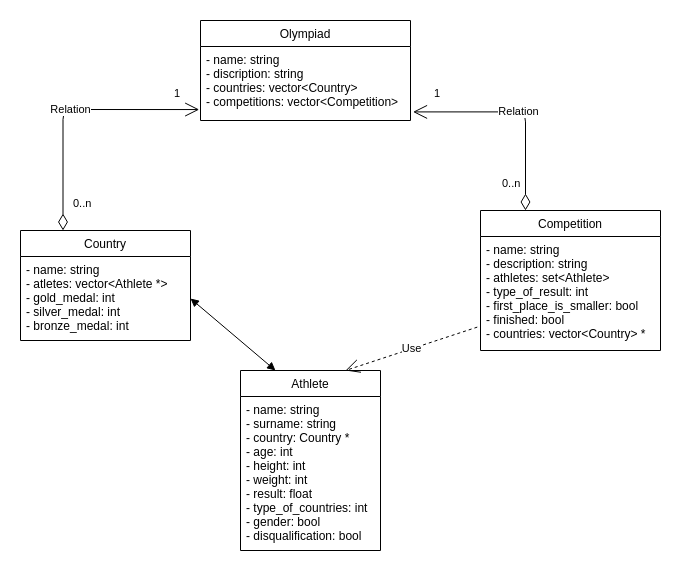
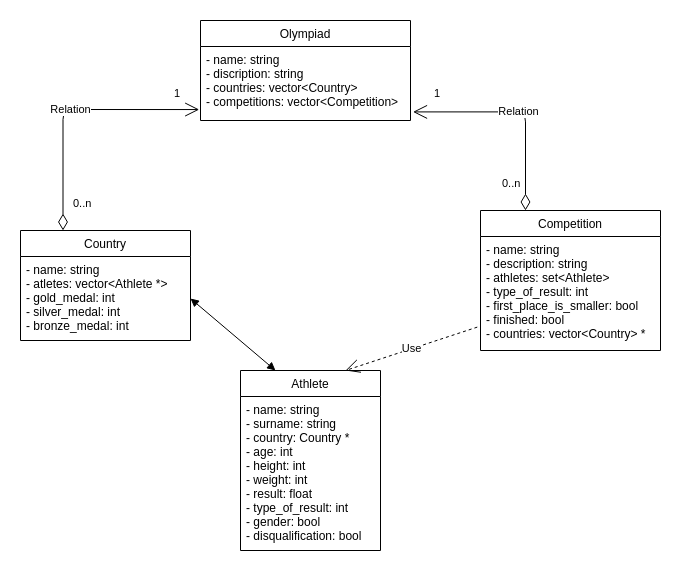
node "- name: string - surname: string - country: Country * - age: int - height: int - weight: int - result: float - type_of_countries: int - gender: bool - disqualification: bool": label "- name: string - surname: string - country: Country * - age: int - height: int - weight: int - result: float - type_of_countries: int - gender: bool - disqualification: bool" -> "- name: string - surname: string - country: Country * - age: int - height: int - weight: int - result: float - type_of_result: int - gender: bool - disqualification: bool"
